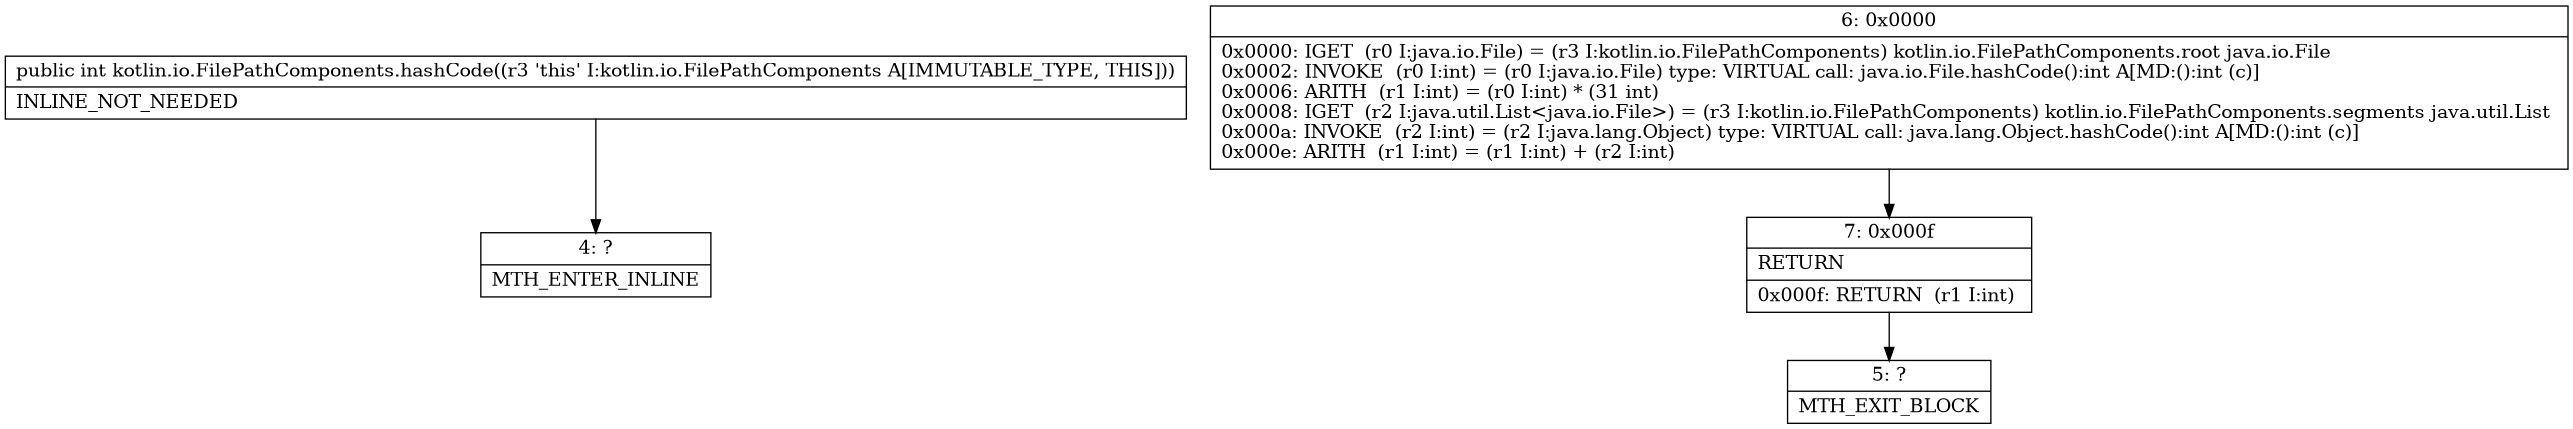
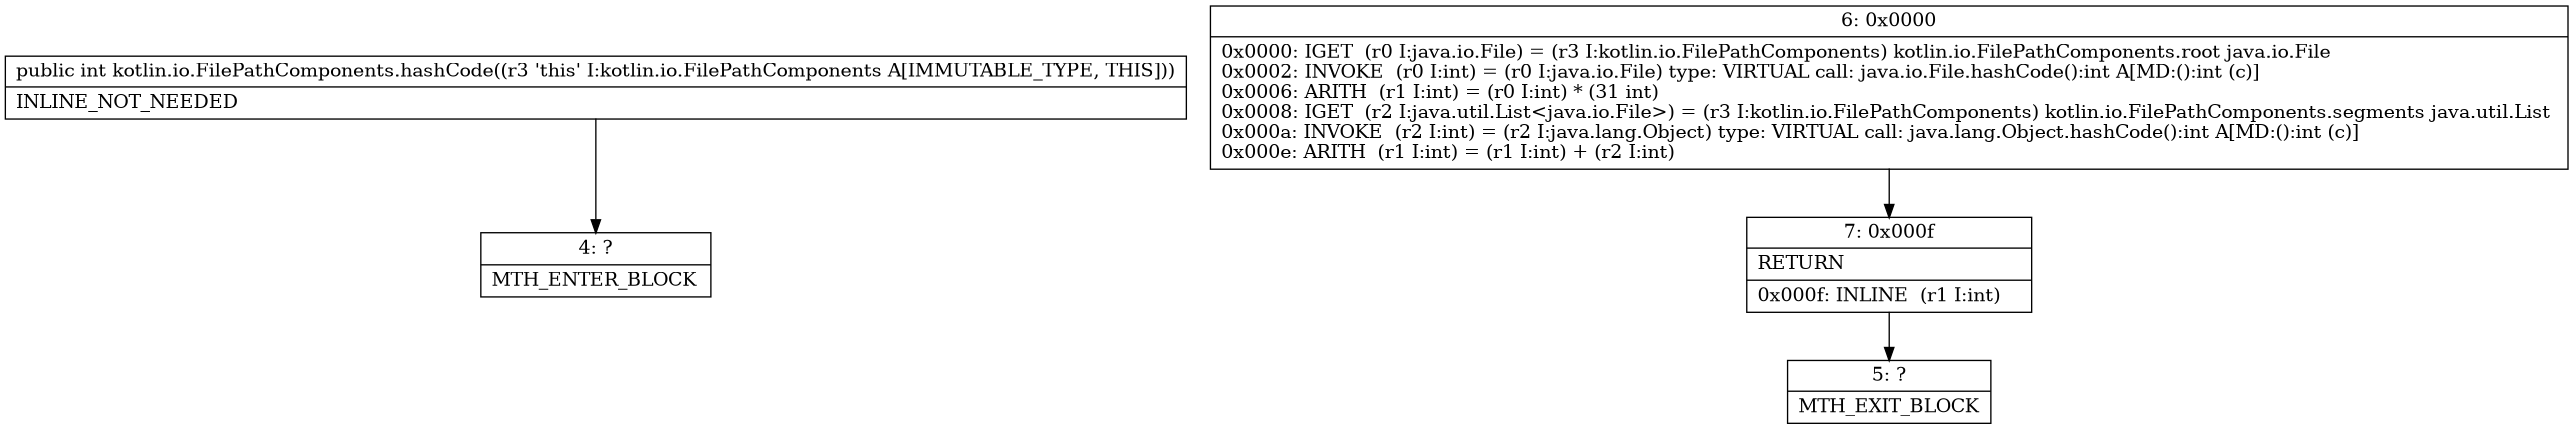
node "4: ?": text "MTH_ENTER_INLINE" -> "MTH_ENTER_BLOCK"
node "7: 0x000f": text "0x000f: RETURN  (r1 I:int)" -> "0x000f: INLINE  (r1 I:int)"
